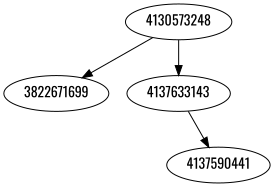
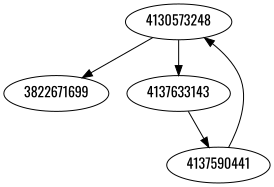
edge "4137590441" -> "4130573248": added
